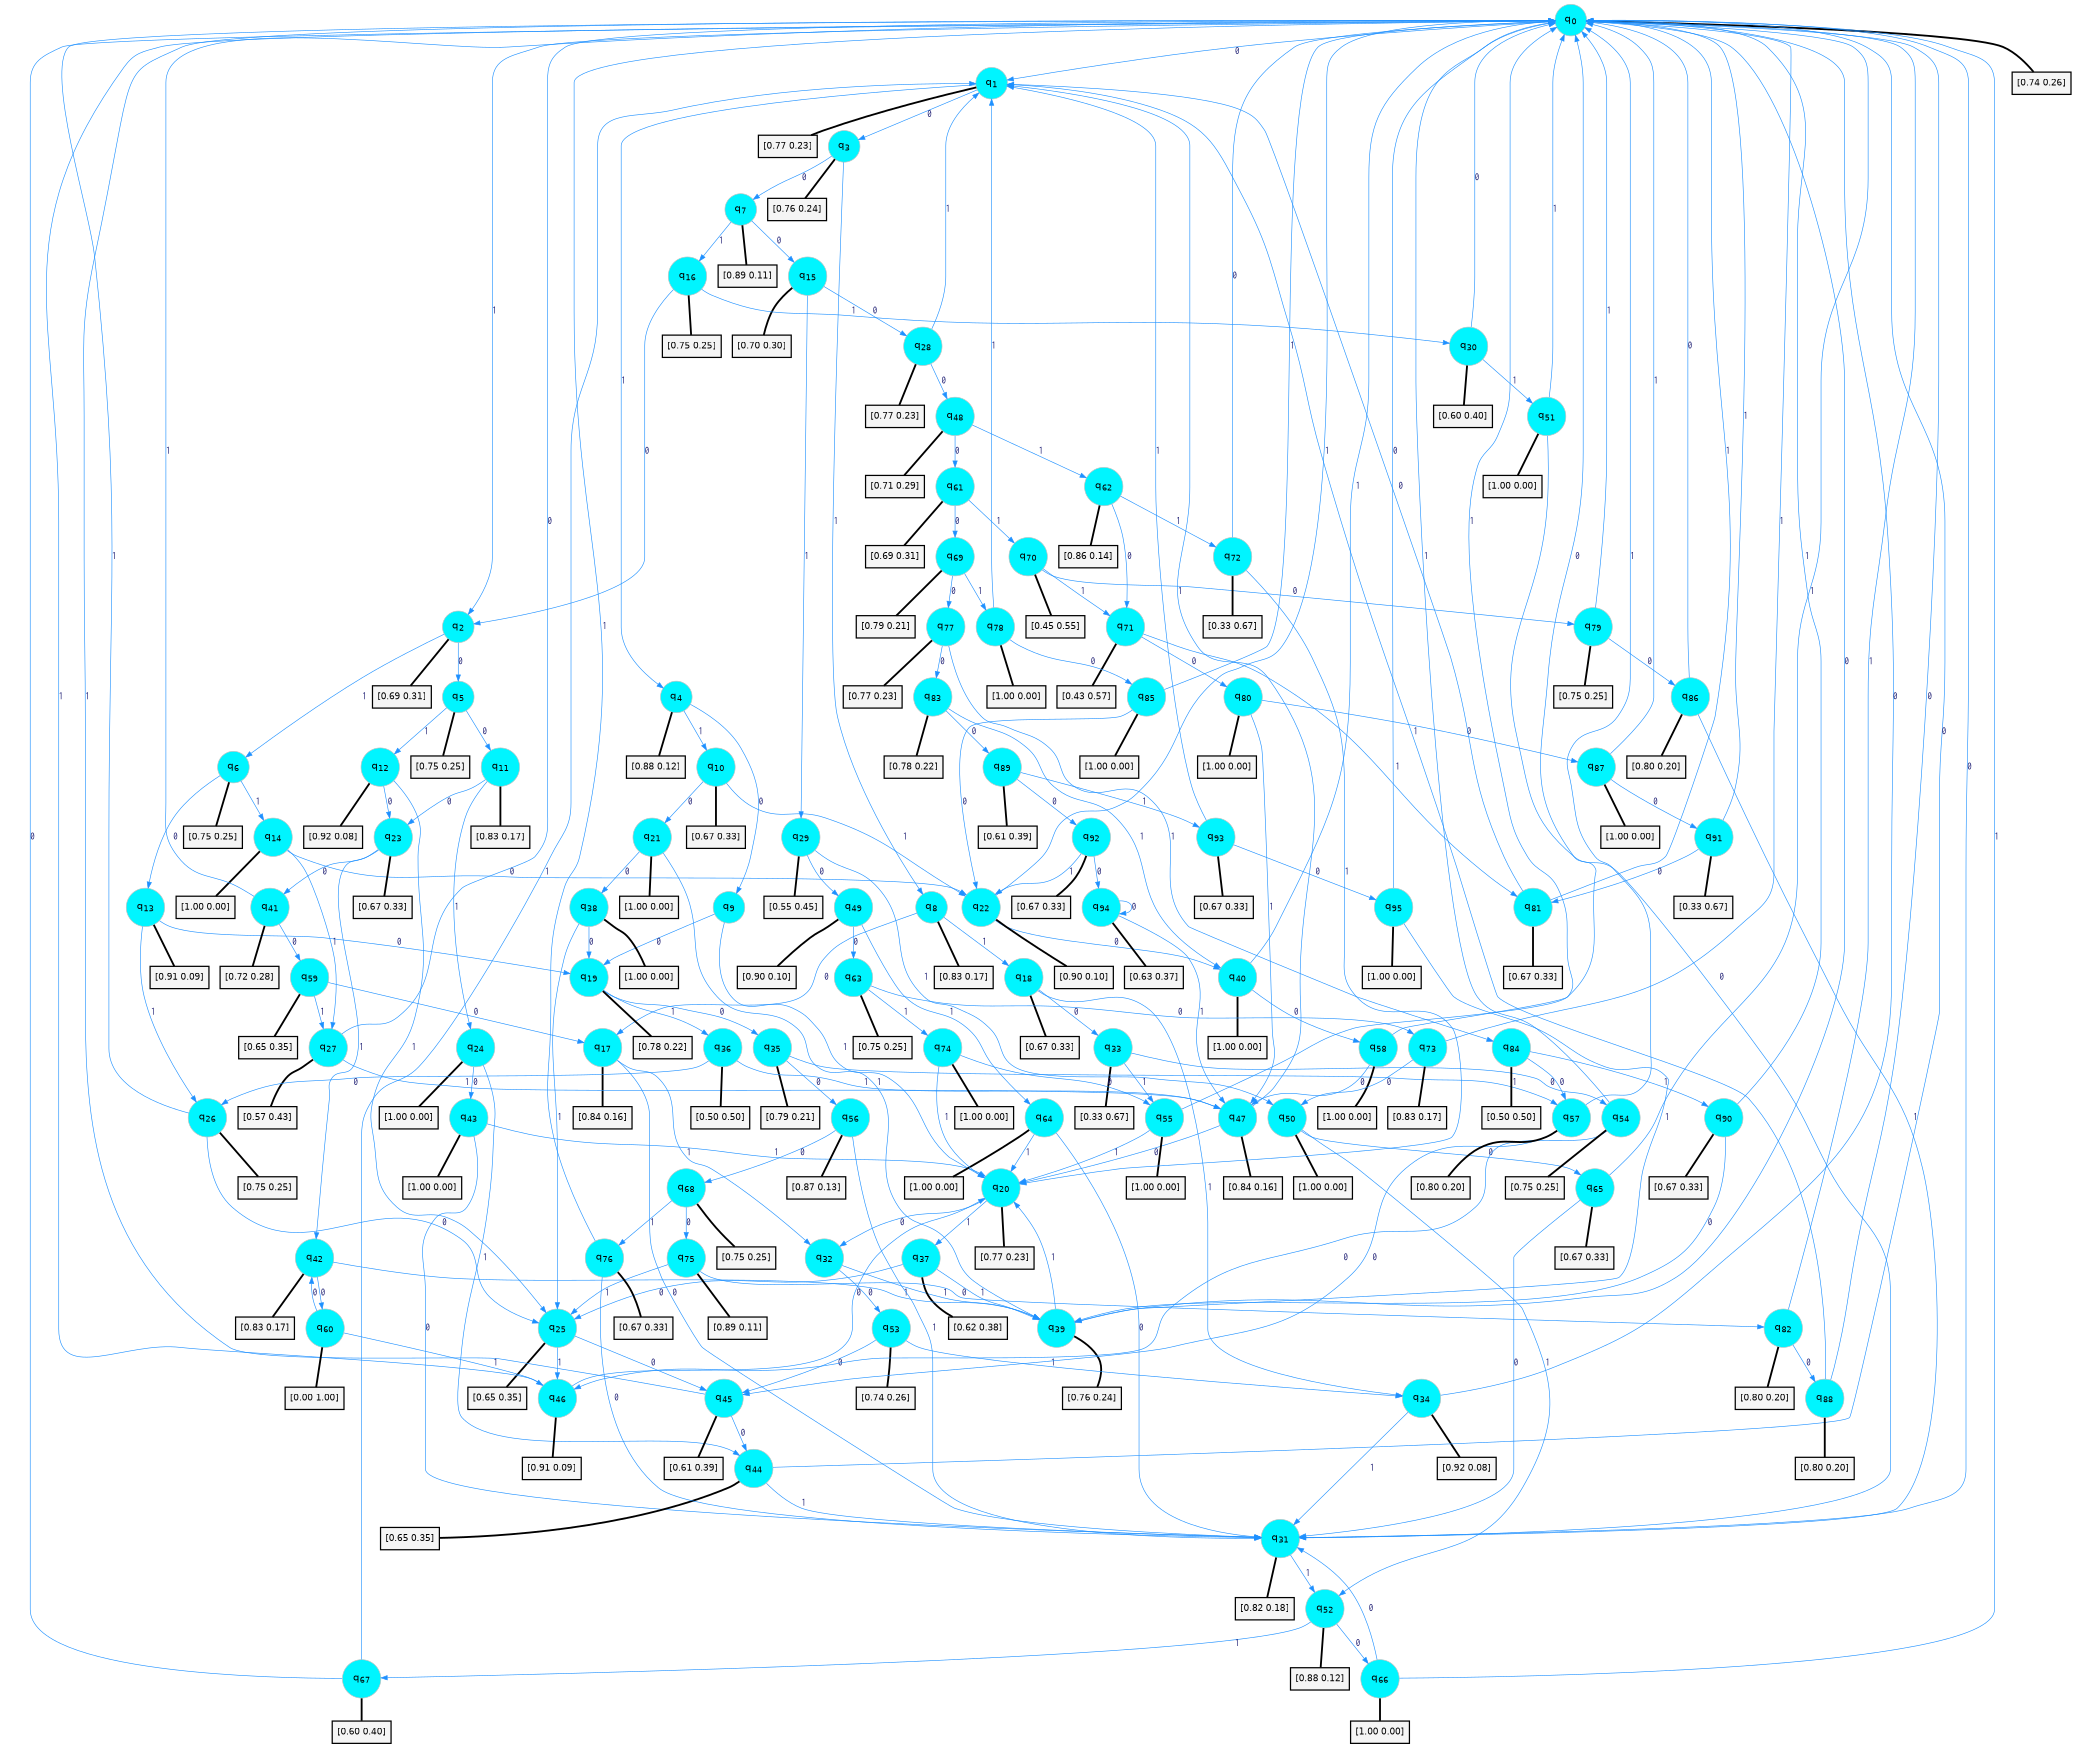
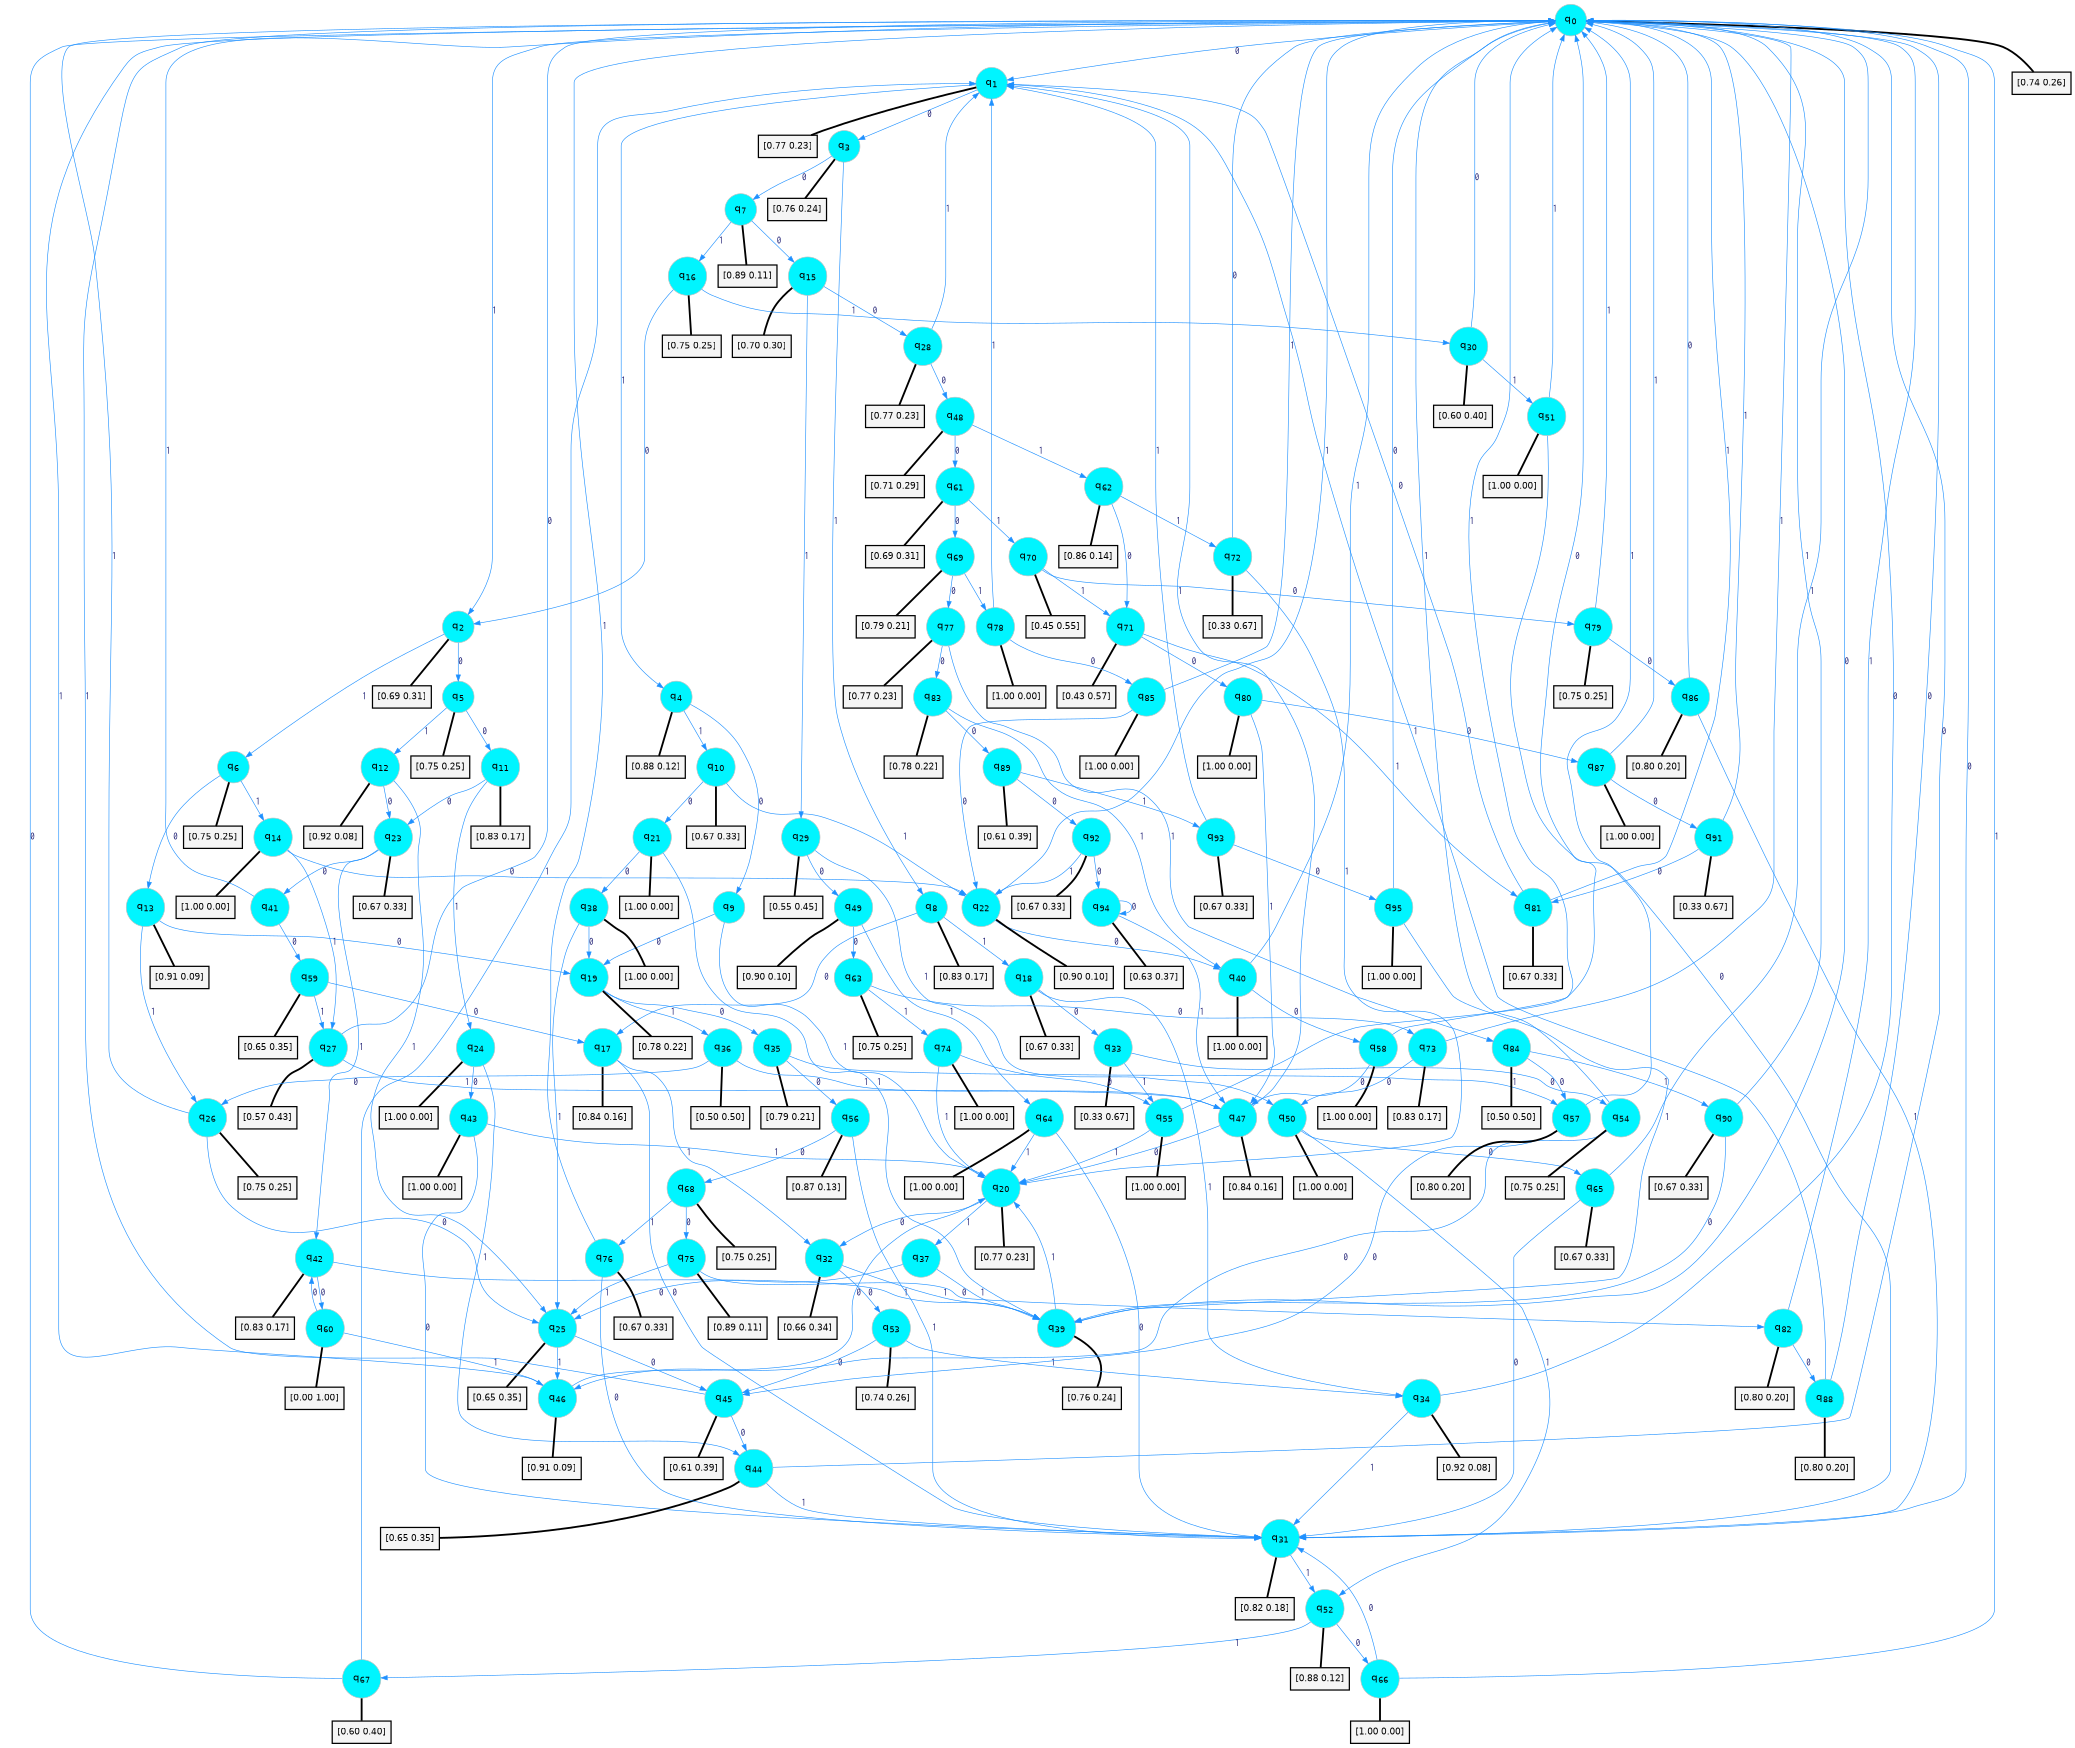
node "[0.72 0.28]": removed
node "[0.66 0.34]": added
node "[0.62 0.38]": removed
